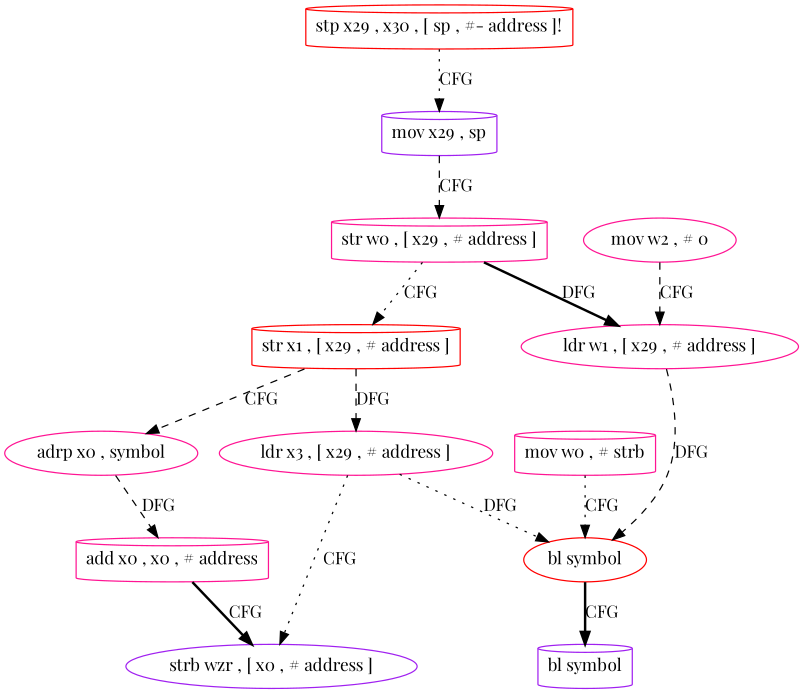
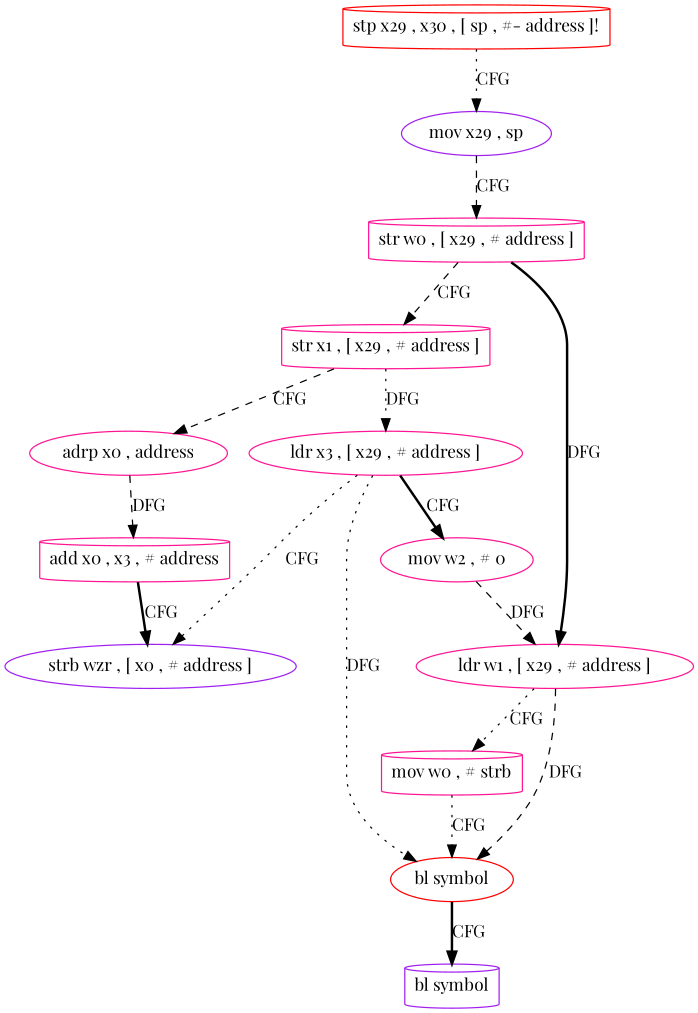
node "mov x29 , sp": shape cylinder -> ellipse
edge "str w0 , [ x29 , # address ]" -> "str x1 , [ x29 , # address ]": style dotted -> dashed
edge "mov w2 , # 0" -> "ldr w1 , [ x29 , # address ]": label "CFG" -> "DFG"
node "str x1 , [ x29 , # address ]": color red -> deeppink
edge "str x1 , [ x29 , # address ]" -> "ldr x3 , [ x29 , # address ]": style dashed -> dotted
node "adrp x0 , symbol": label "adrp x0 , symbol" -> "adrp x0 , address"
edge "ldr x3 , [ x29 , # address ]" -> "mov w2 , # 0": added, label "CFG"
node "add x0 , x0 , # address": label "add x0 , x0 , # address" -> "add x0 , x3 , # address"
edge "ldr w1 , [ x29 , # address ]" -> "mov w0 , # strb": added, label "CFG"
